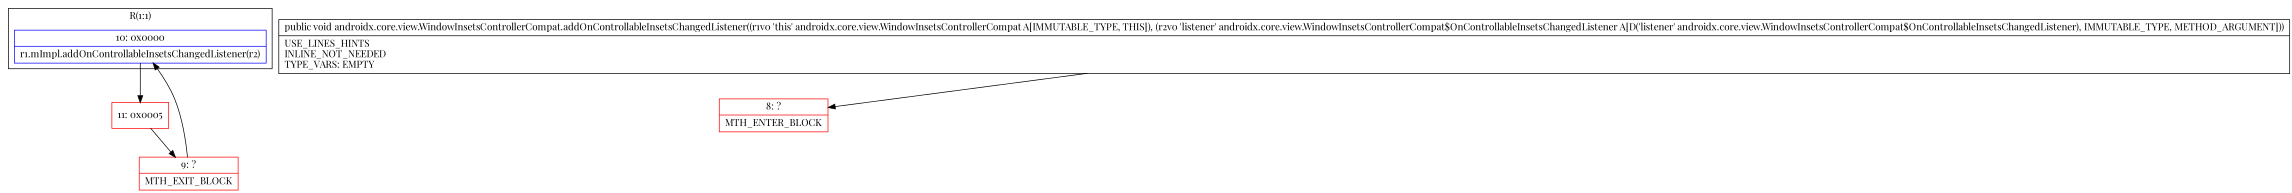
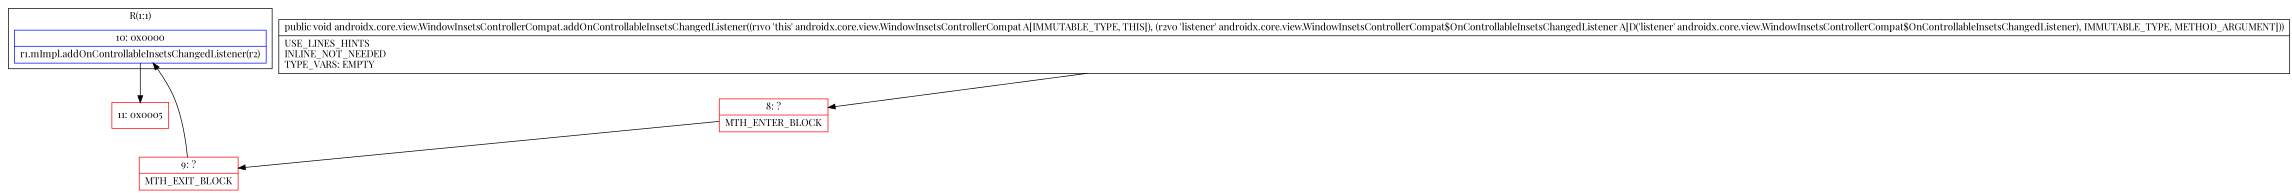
edge "11: 0x0005" -> "9: ?": now "8: ?" -> "9: ?"
